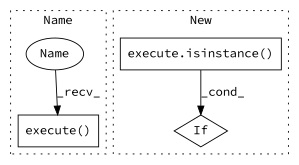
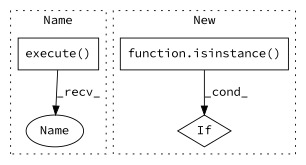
node "execute.isinstance()": label "execute.isinstance()" -> "function.isinstance()"
edge "Name" -> "execute()": reversed
